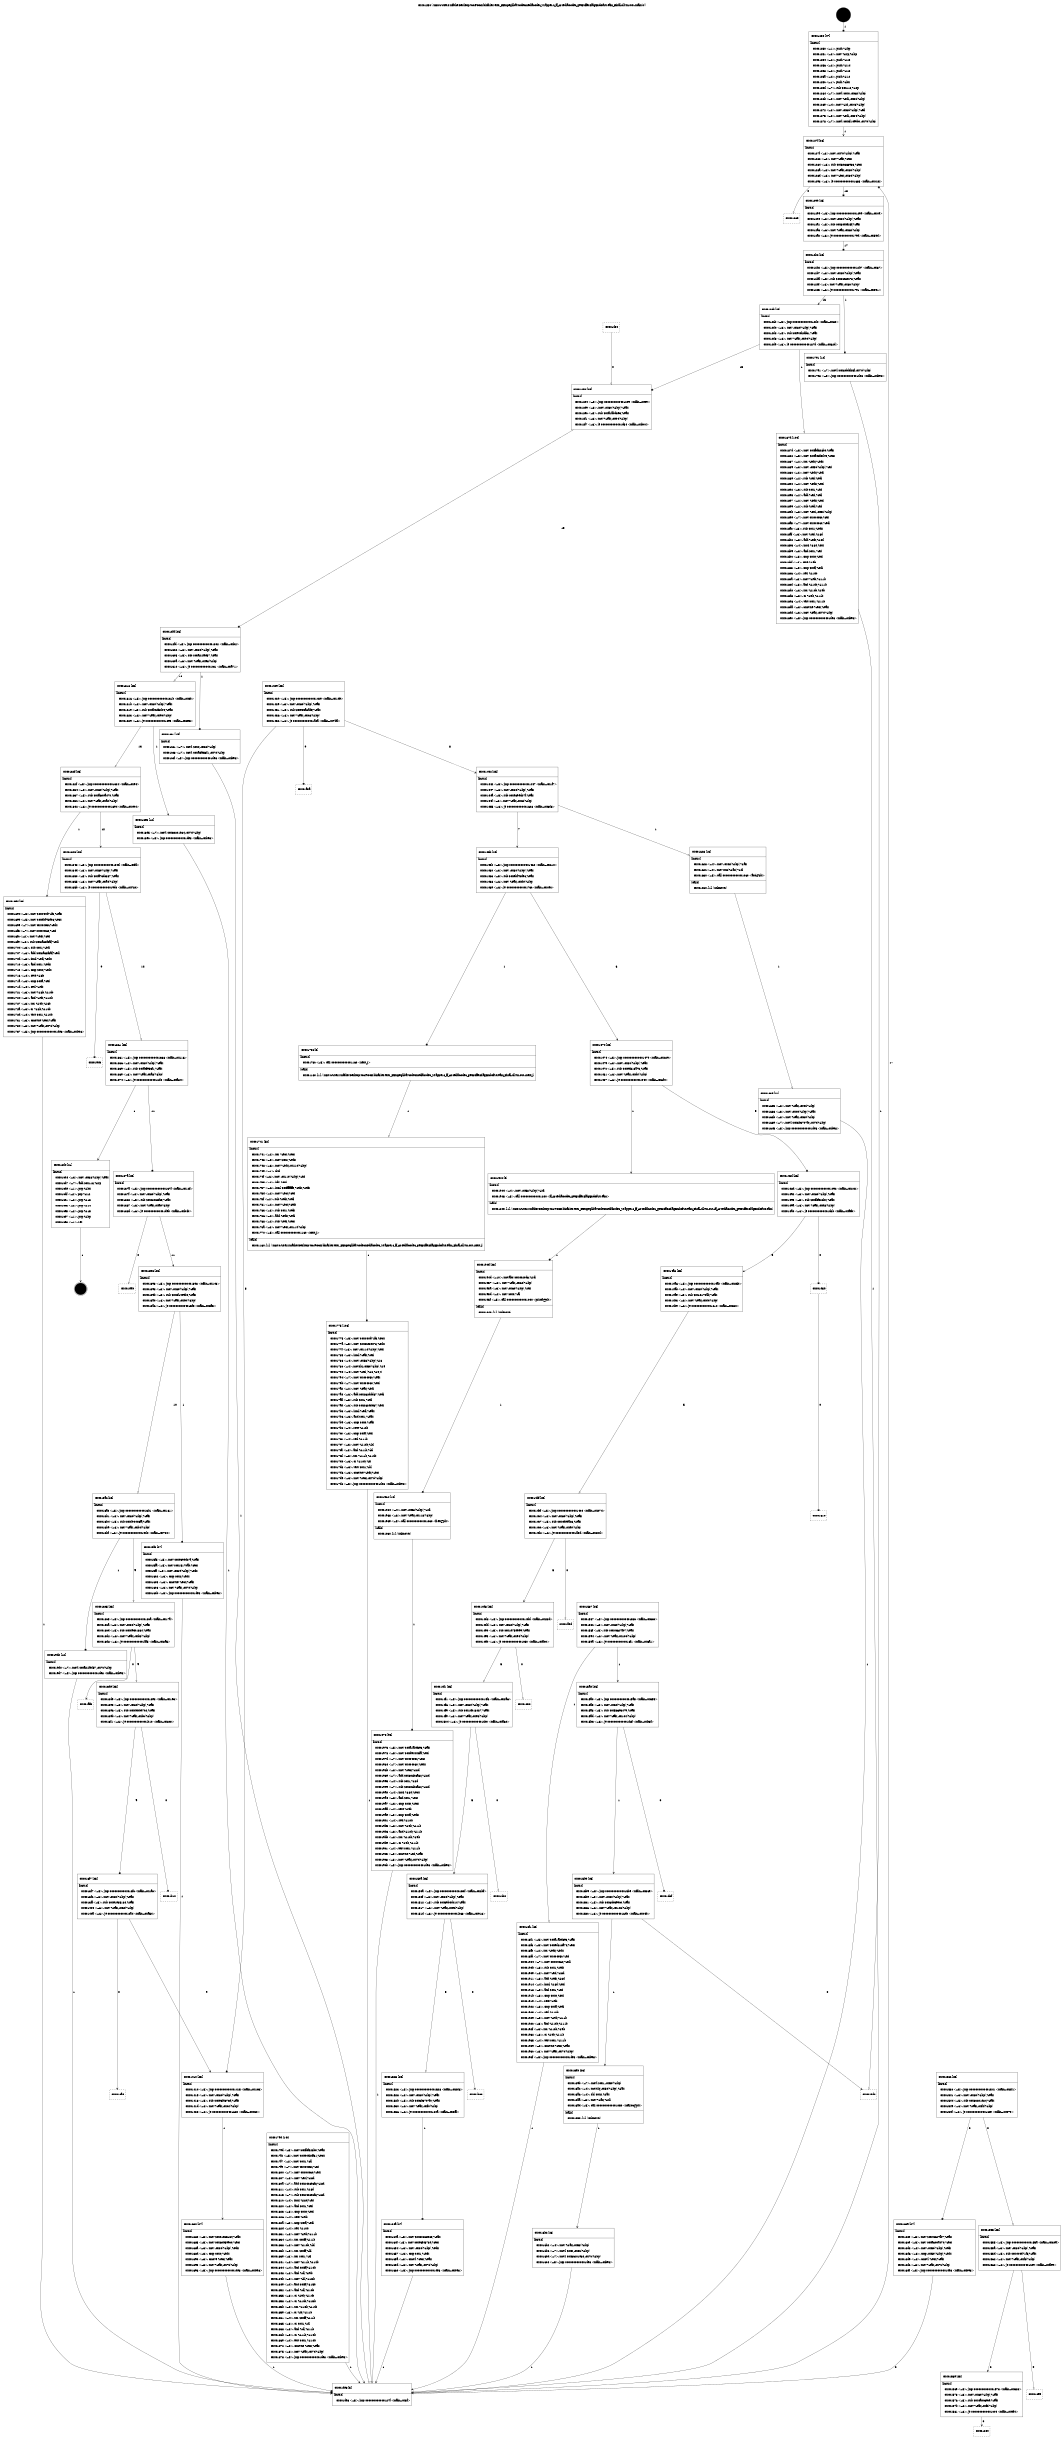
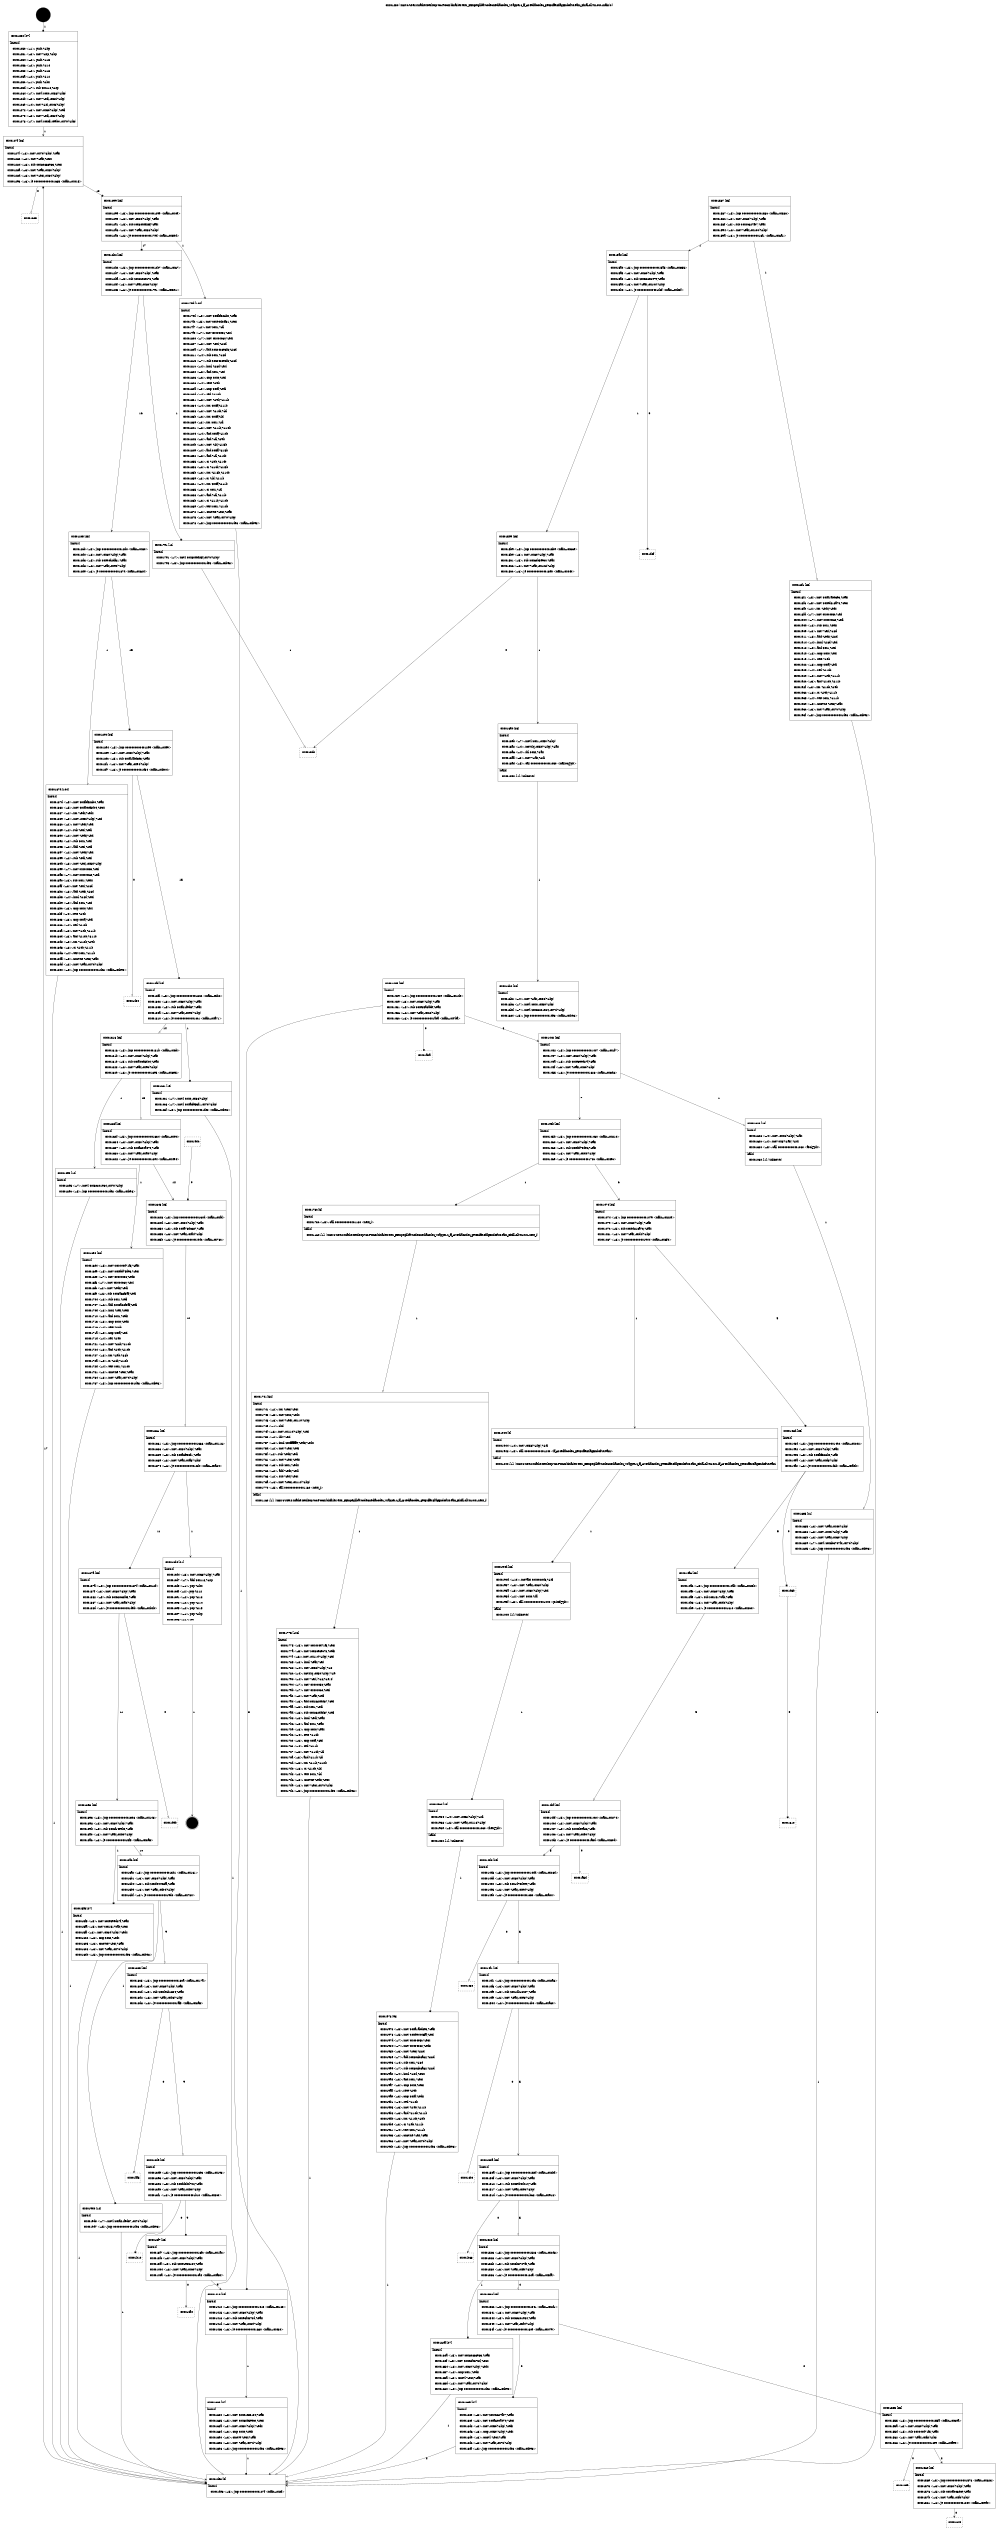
edge "0x401299 [25]" -> "0x4017ed [144]": added, label "1"
edge "0x401d54" -> "0x4012e4 [25]": reversed
edge "0x401348 [25]" -> "0x4019dc": reversed
edge "0x401523 [25]" -> "0x40153c [25]": added, label "4"
edge "0x4016b2 [23]" -> "0x401de8 [5]": removed, label "1"
